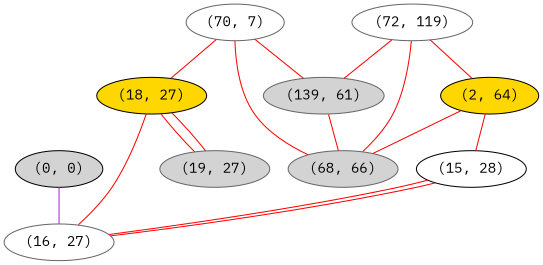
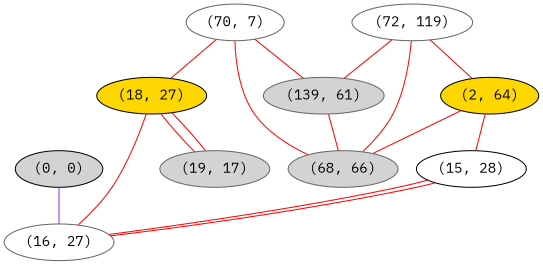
node "(19, 27)": label "(19, 27)" -> "(19, 17)"
